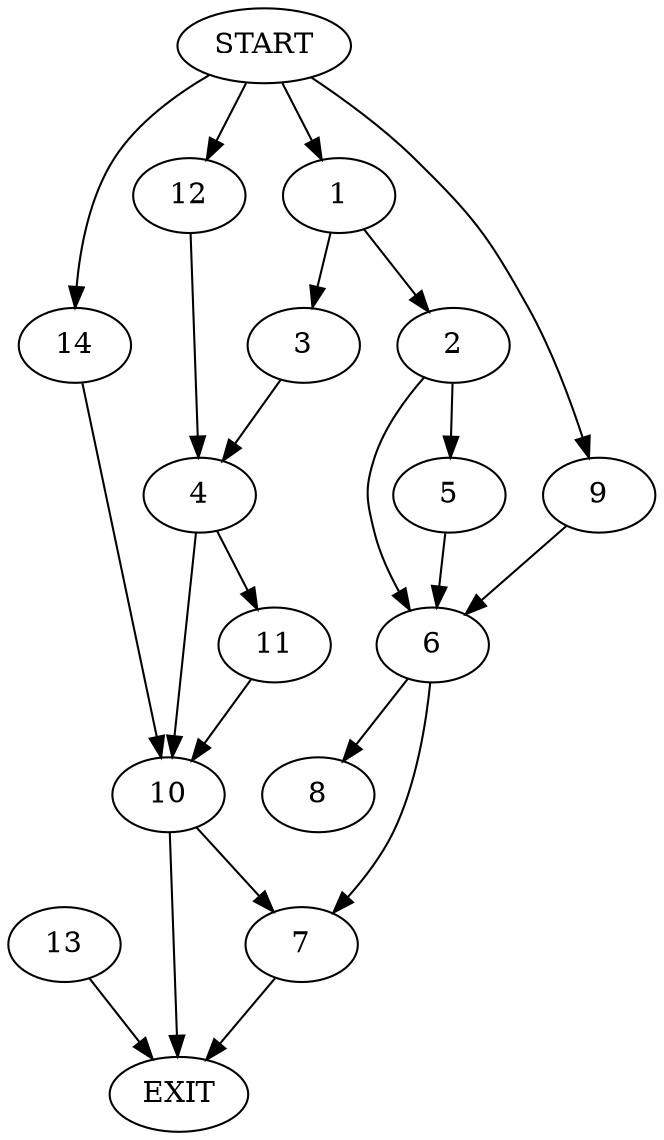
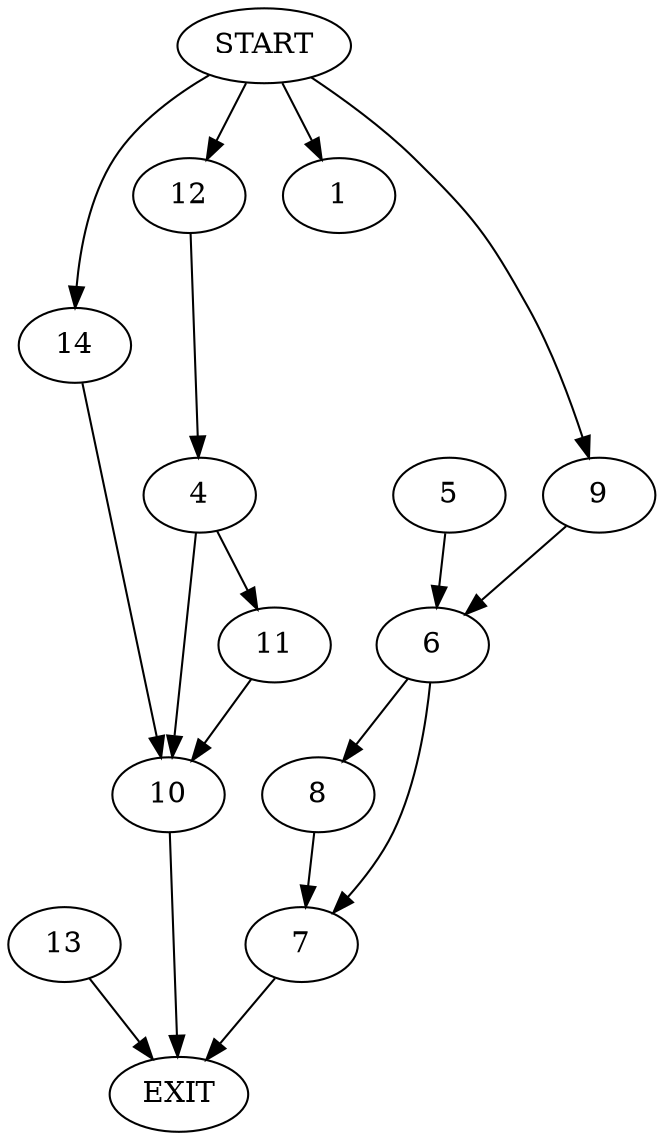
node "3": removed
node "2": removed
edge "10" -> "7": now "8" -> "7"
